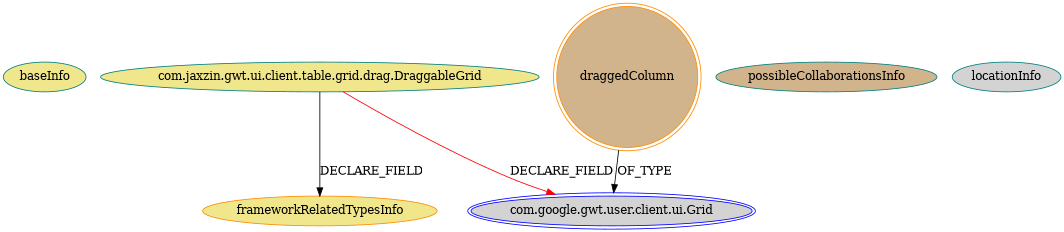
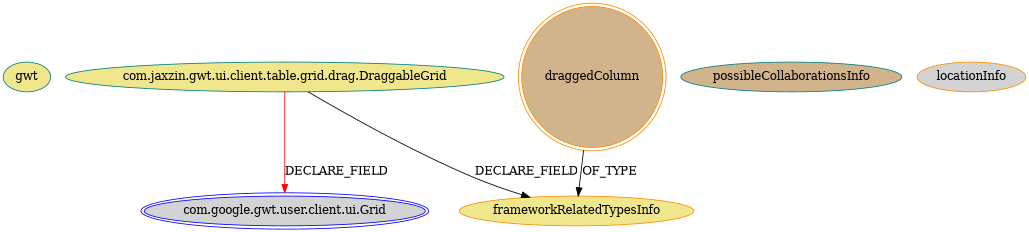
node "baseInfo": label "baseInfo" -> "gwt"
node "locationInfo": color teal -> darkorange
edge "draggedColumn" -> "com.google.gwt.user.client.ui.Grid": now "draggedColumn" -> "frameworkRelatedTypesInfo"
